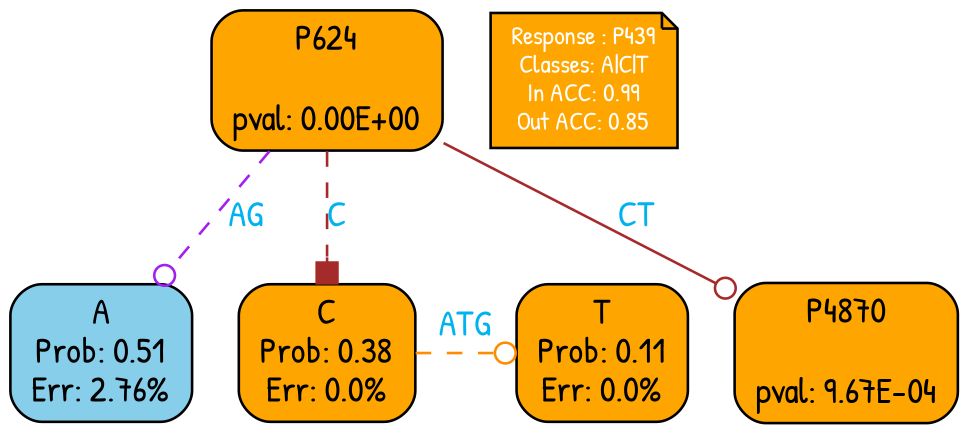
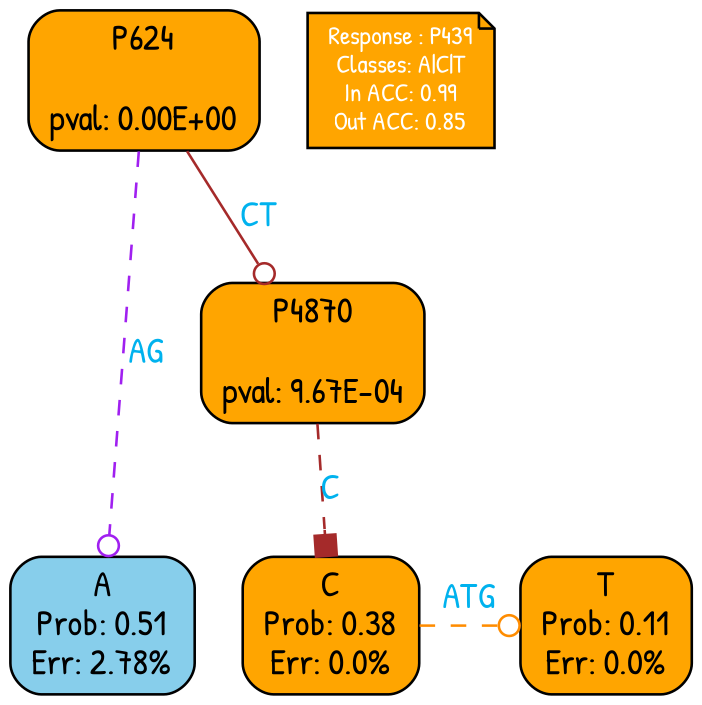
edge "P624 pval: 0.00E+00" -> "C Prob: 0.38 Err: 0.0%": now "P4870 pval: 9.67E-04" -> "C Prob: 0.38 Err: 0.0%"
node "A Prob: 0.51 Err: 2.76%": label "A Prob: 0.51 Err: 2.76%" -> "A Prob: 0.51 Err: 2.78%"
